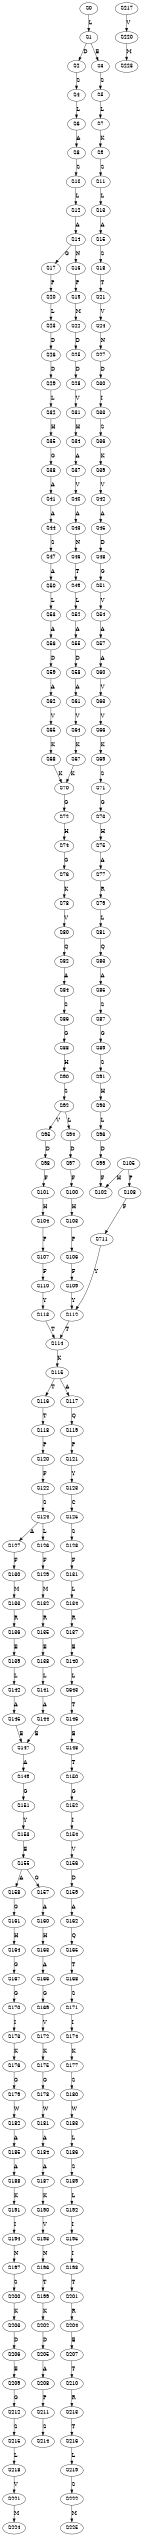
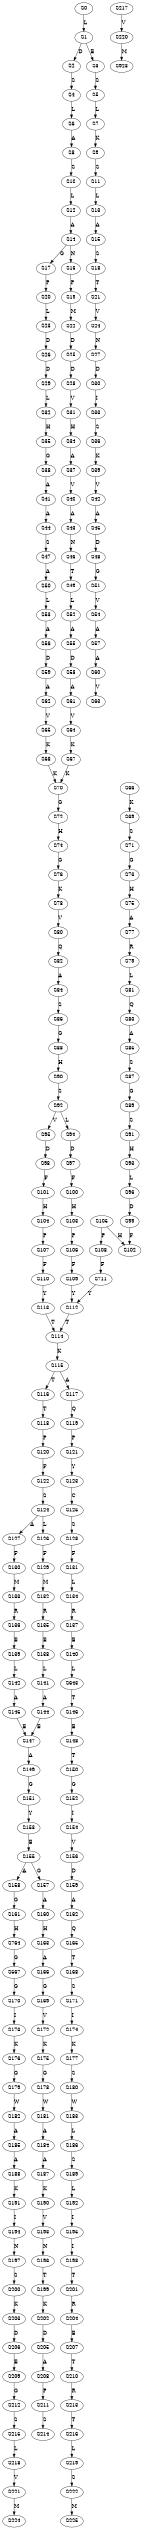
node "S223": label "S223" -> "S923"
edge "S63" -> "S66": removed, label "V"
node "S164": label "S164" -> "S764"
node "S167": label "S167" -> "S567"
